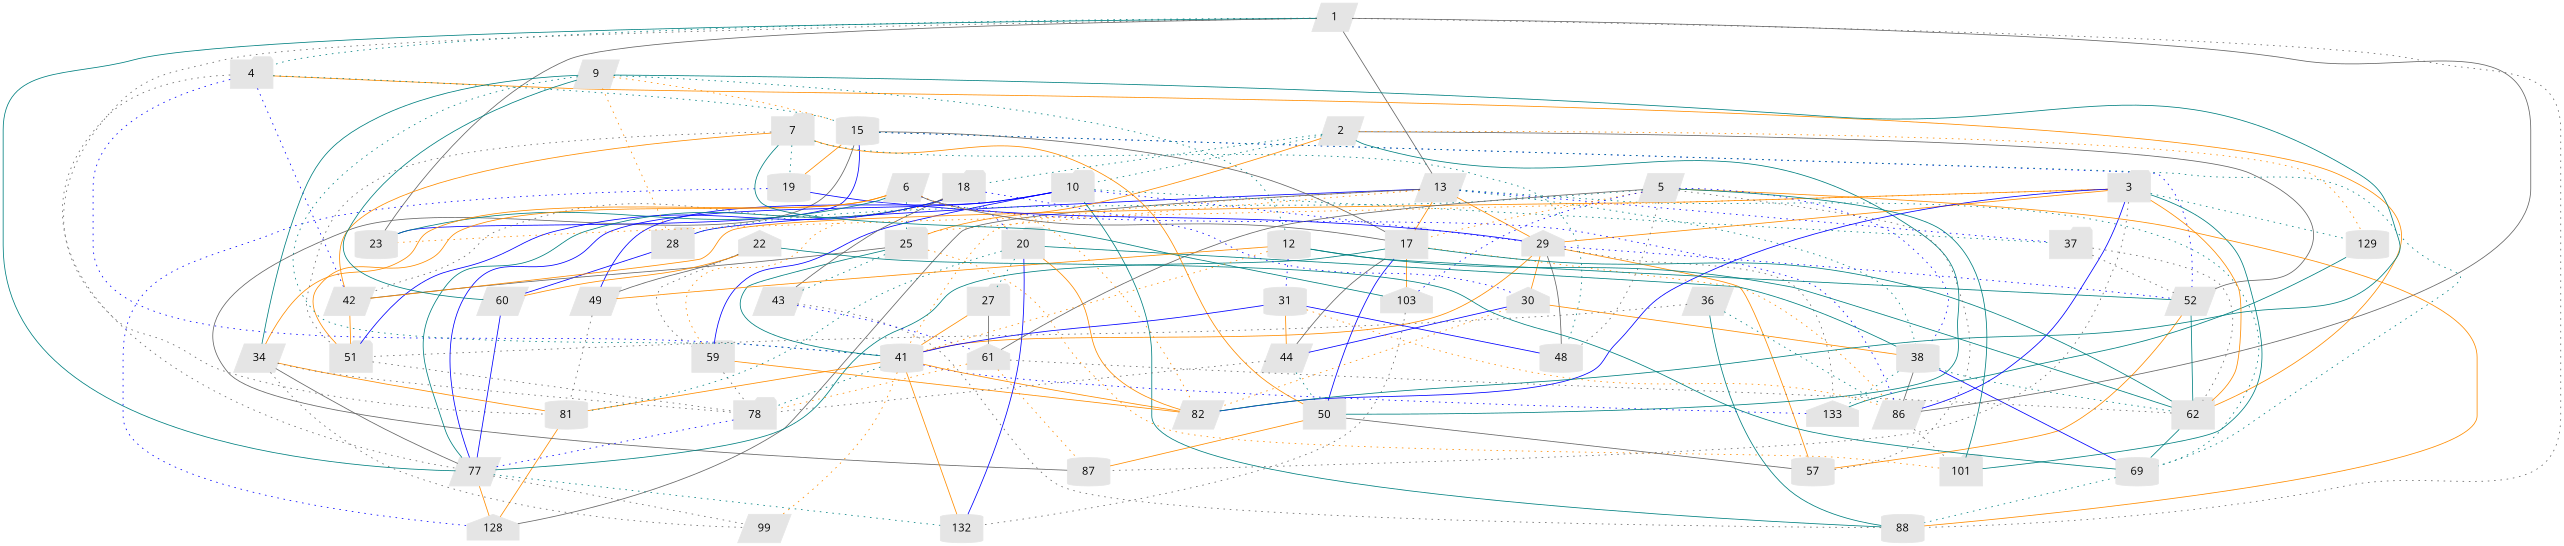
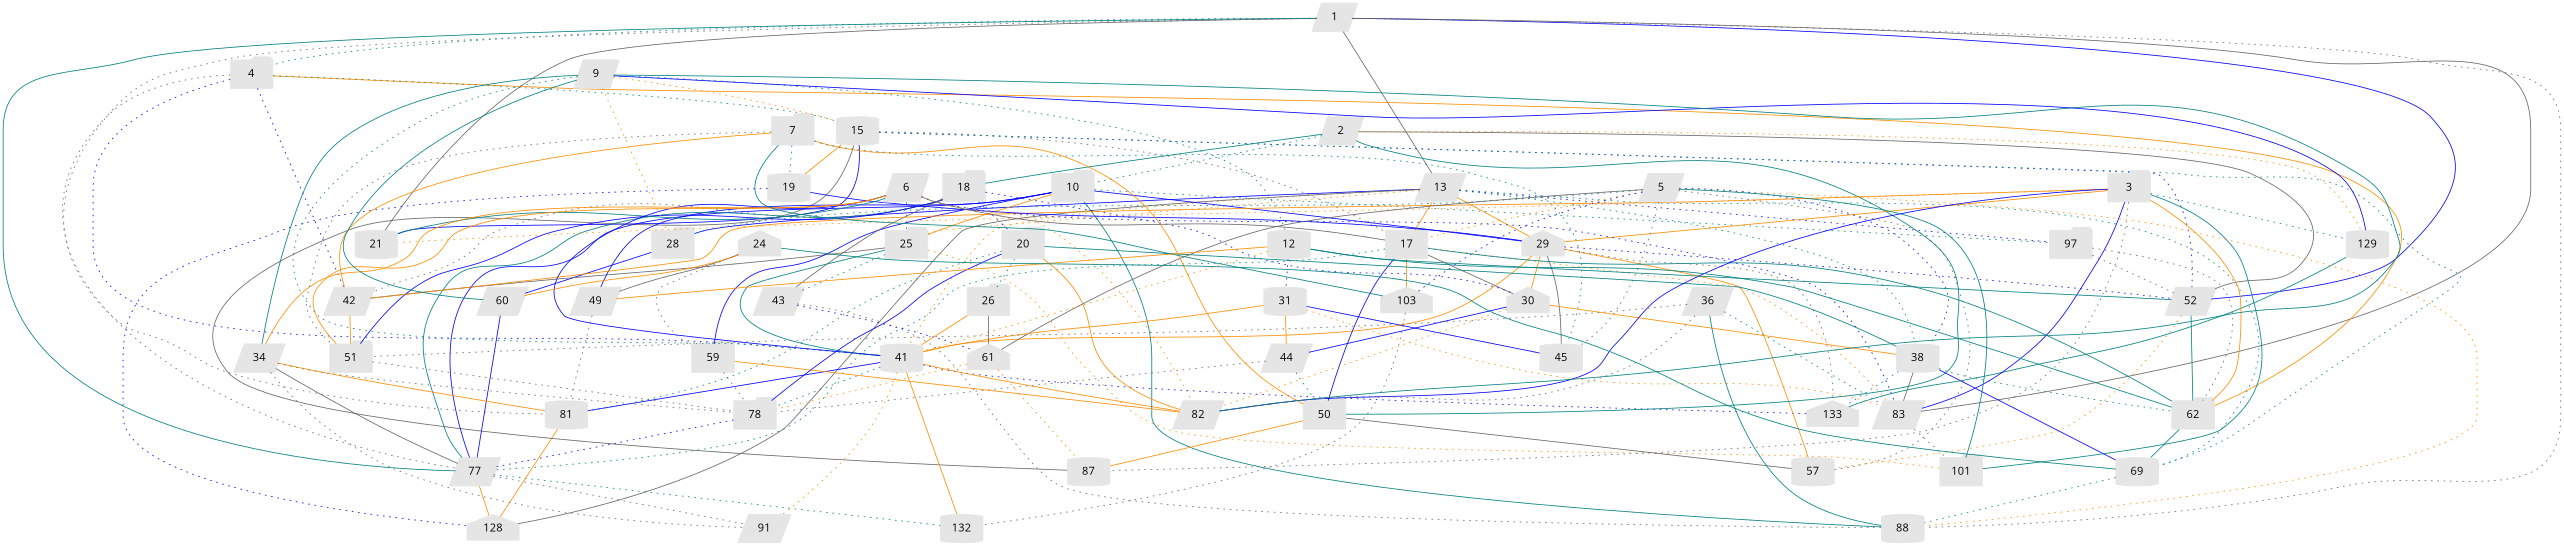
edge "1" -- "52": added
edge "9" -- "129": added
edge "15" -- "17": style solid -> dotted
edge "2" -- "18": style dotted -> solid
edge "2" -- "25": now "10" -- "25"
edge "10" -- "29": style dotted -> solid
edge "18" -- "59": removed
node "23": label "23" -> "21"
node "22": label "22" -> "24"
node "37": label "37" -> "97"
edge "17" -- "77": style solid -> dotted
edge "5" -- "88": style solid -> dotted
edge "17" -- "44": now "17" -- "30"
edge "6" -- "41": added
node "27": label "27" -> "26"
edge "31" -- "41": color blue -> darkorange
node "48": label "48" -> "45"
edge "41" -- "81": color darkorange -> blue
edge "61" -- "62": removed
edge "36" -- "82": added
edge "20" -- "132": now "20" -- "78"
node "86": label "86" -> "83"
edge "52" -- "57": style solid -> dotted
node "99": label "99" -> "91"
